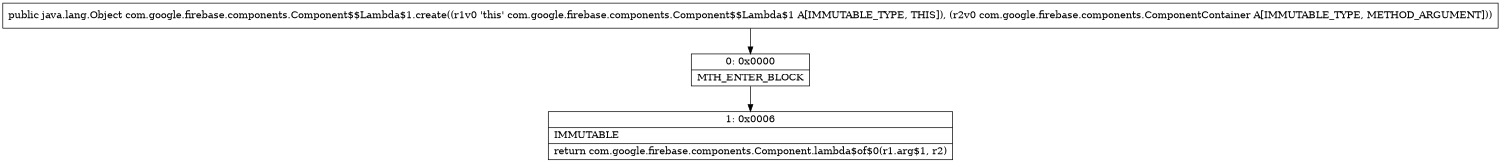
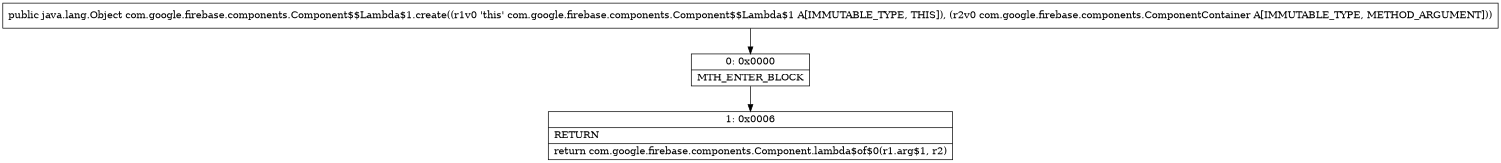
node "1: 0x0006": text "IMMUTABLE" -> "RETURN"
